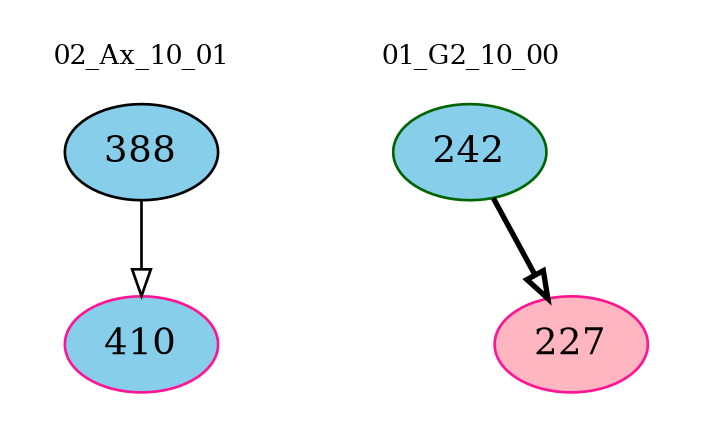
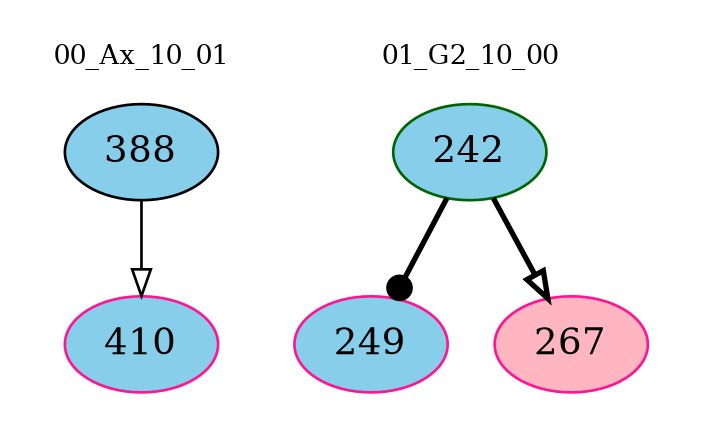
cluster "02_Ax_10_01": label "02_Ax_10_01" -> "00_Ax_10_01"
node "249": added
node "227": label "227" -> "267"
